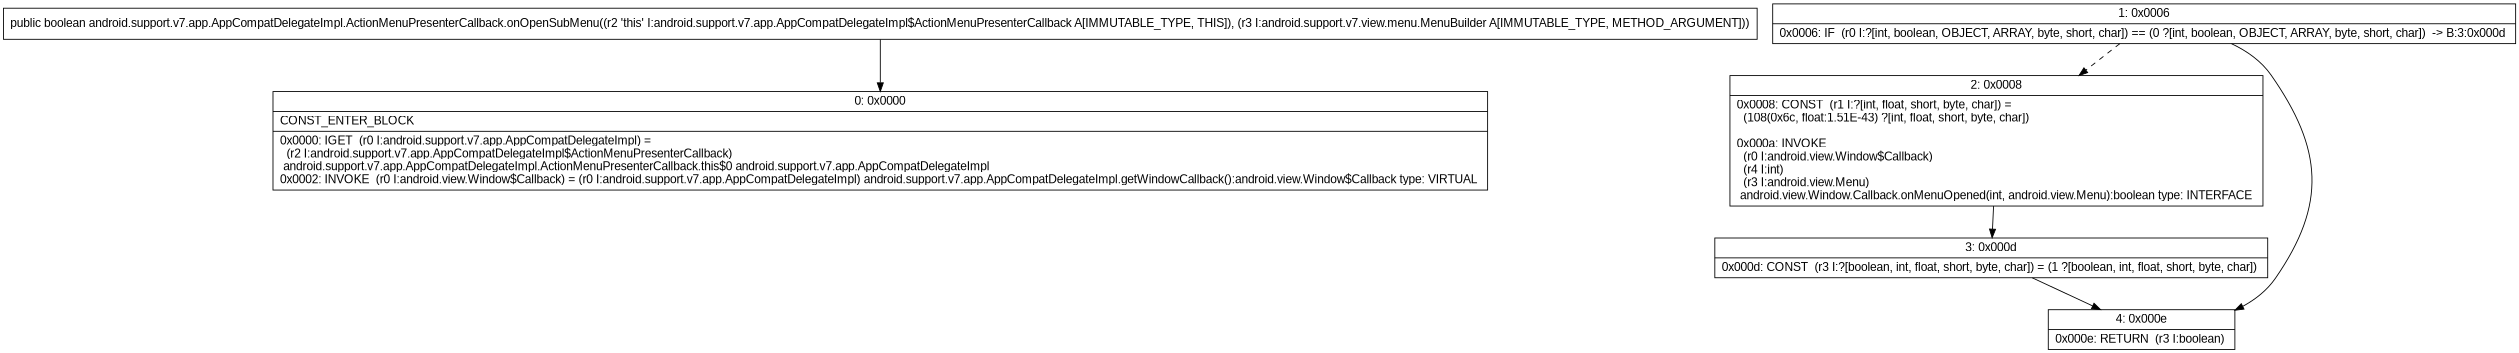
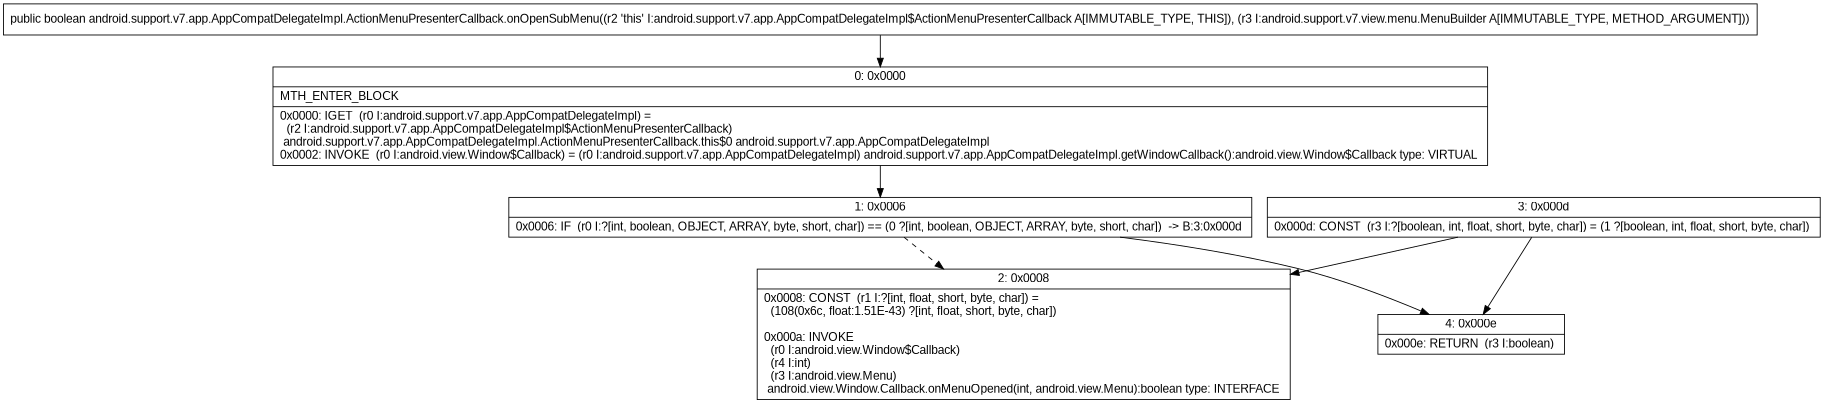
node "0: 0x0000": text "CONST_ENTER_BLOCK" -> "MTH_ENTER_BLOCK"
edge "0: 0x0000" -> "1: 0x0006": added
edge "2: 0x0008" -> "3: 0x000d": reversed
